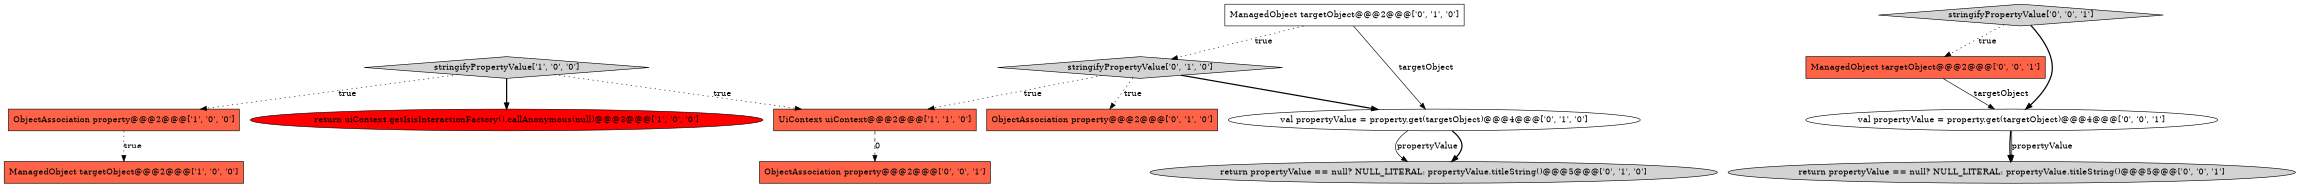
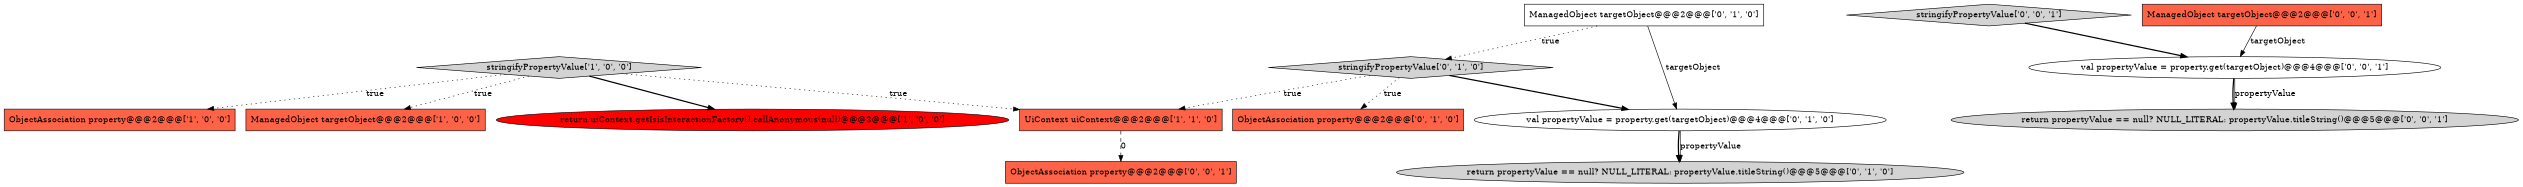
edge "stringifyPropertyValue['0', '0', '1']" -> "ManagedObject targetObject@@@2@@@['0', '0', '1']": removed, label "true"
edge "ObjectAssociation property@@@2@@@['1', '0', '0']" -> "ManagedObject targetObject@@@2@@@['1', '0', '0']": now "stringifyPropertyValue['1', '0', '0']" -> "ManagedObject targetObject@@@2@@@['1', '0', '0']"
